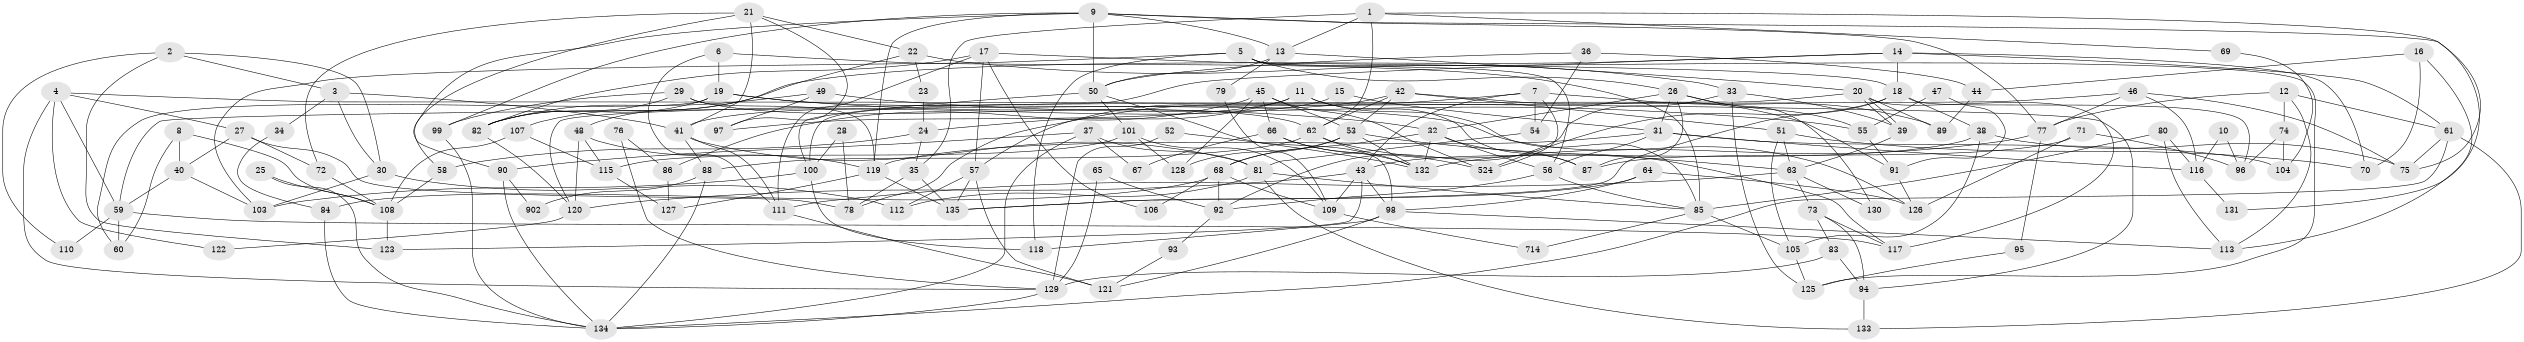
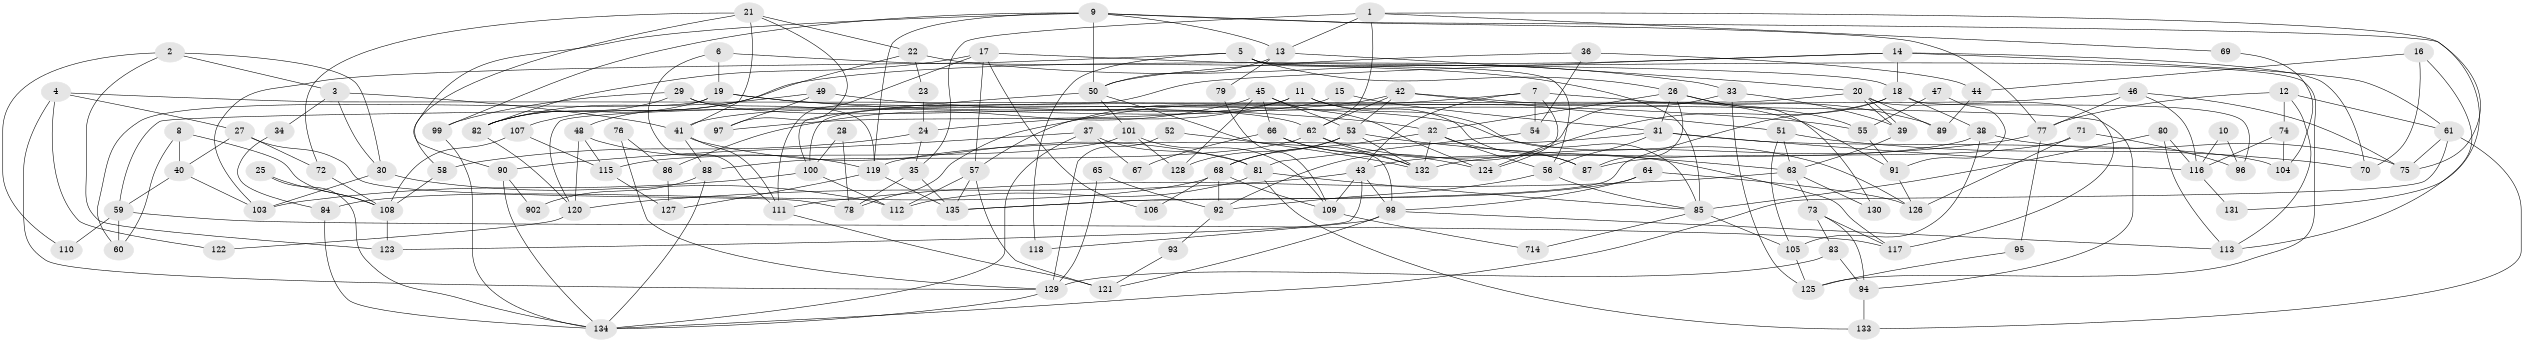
edge "74" -- "96": now "74" -- "116"
edge "4" -- "59": removed
node "524": label "524" -> "124"
edge "100" -- "118": now "100" -- "112"
